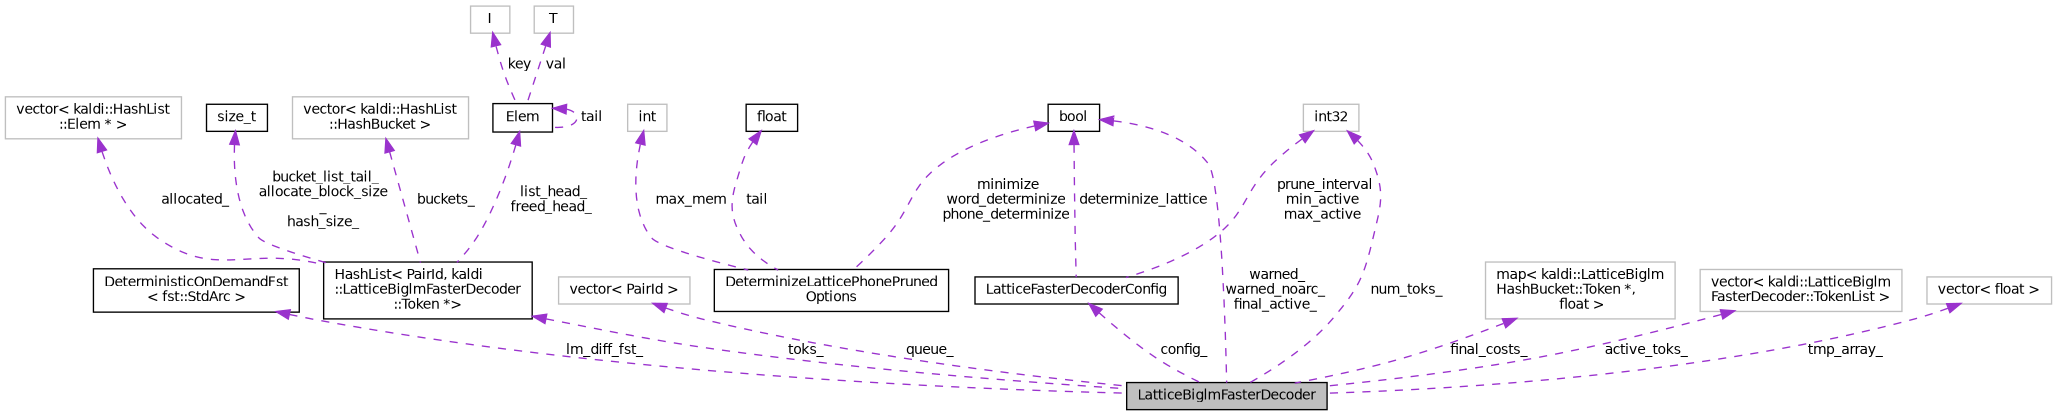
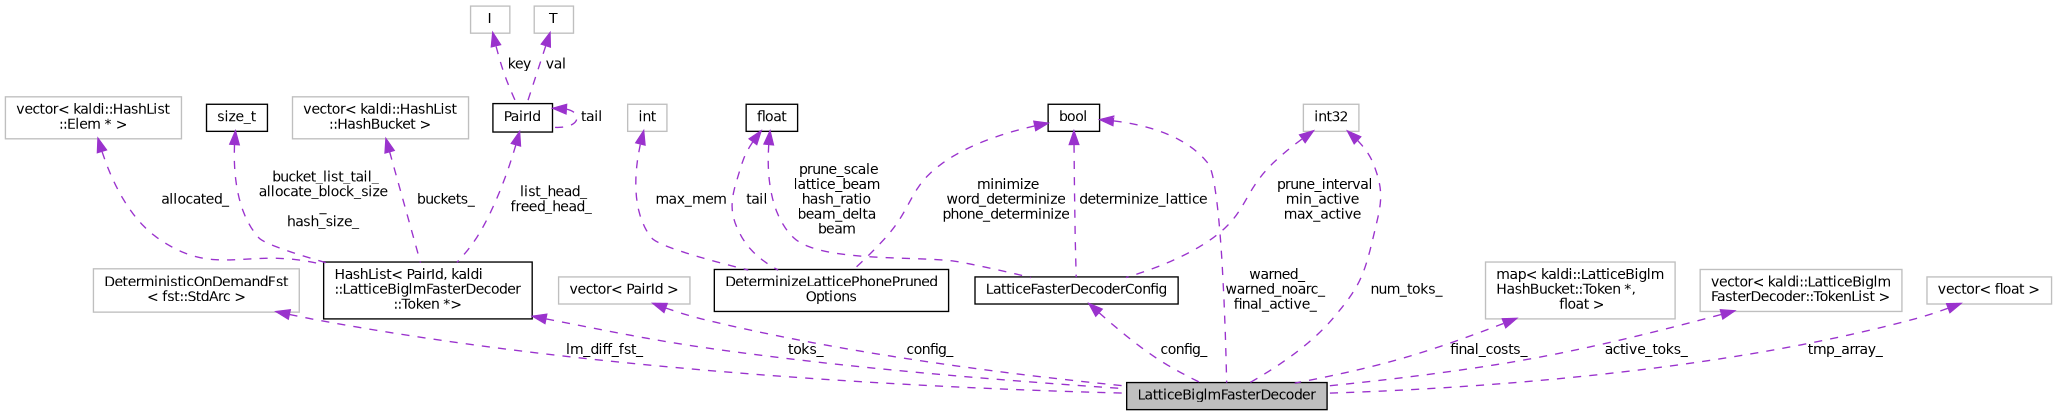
node "Elem": label "Elem" -> "PairId"
edge "LatticeFasterDecoderConfig" -> "float": added, label "prune_scale lattice_beam hash_ratio beam_delta beam"
node "DeterministicOnDemandFst < fst::StdArc >": color black -> grey75
edge "LatticeBiglmFasterDecoder" -> "vector< PairId >": label " queue_" -> " config_"
